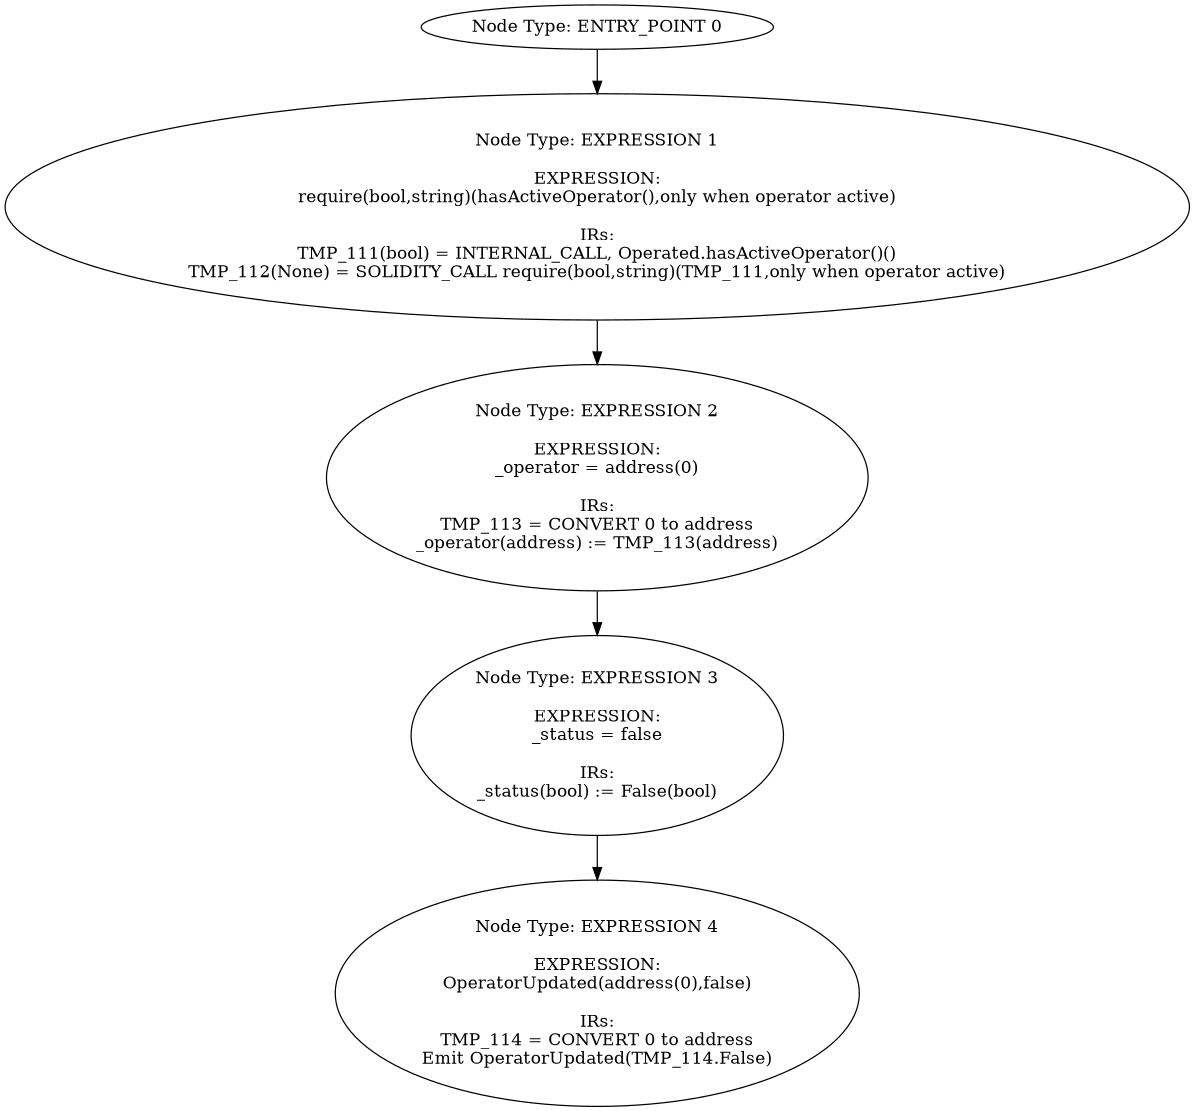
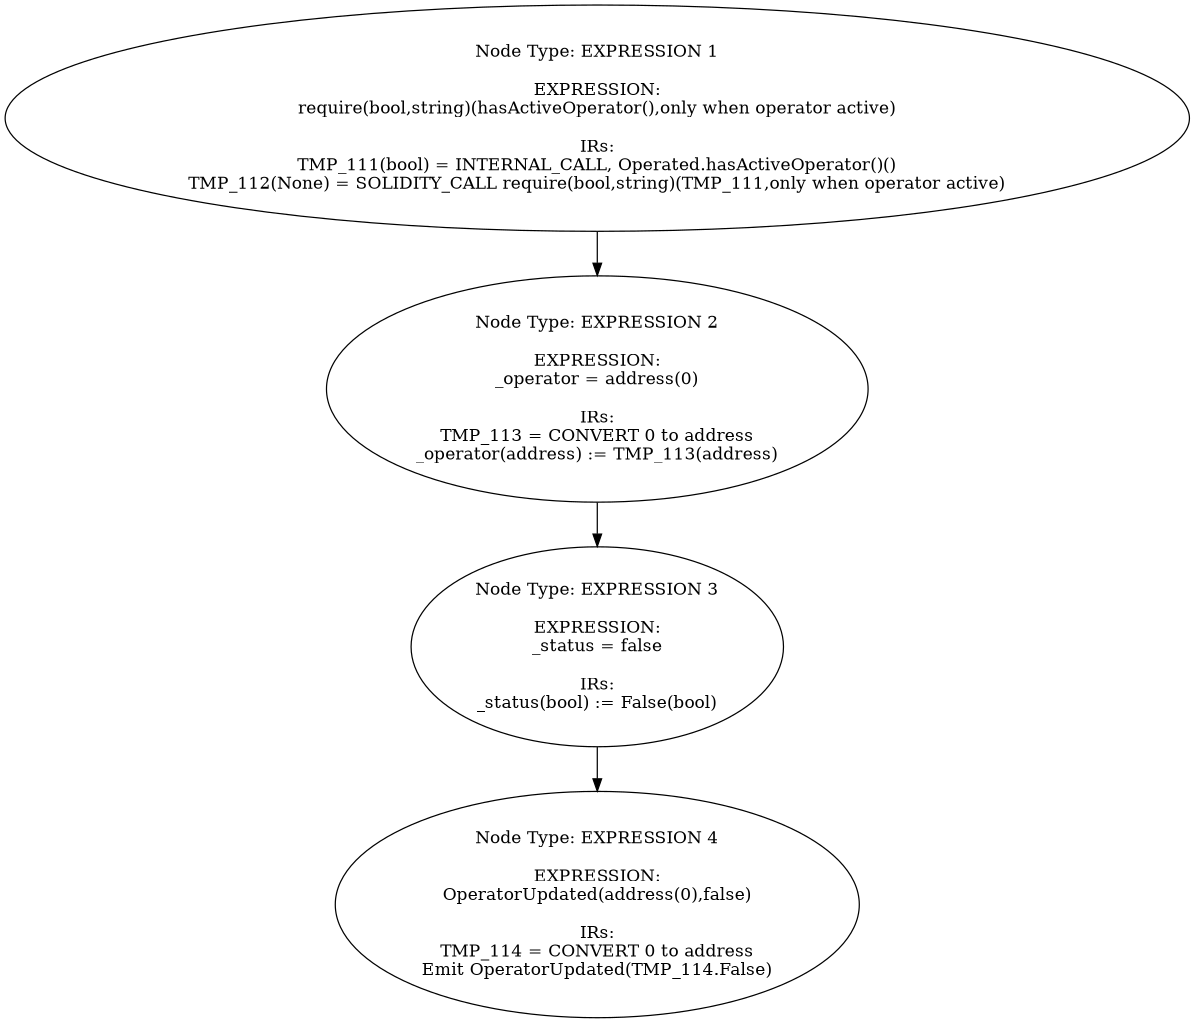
node "Node Type: ENTRY_POINT 0": removed
